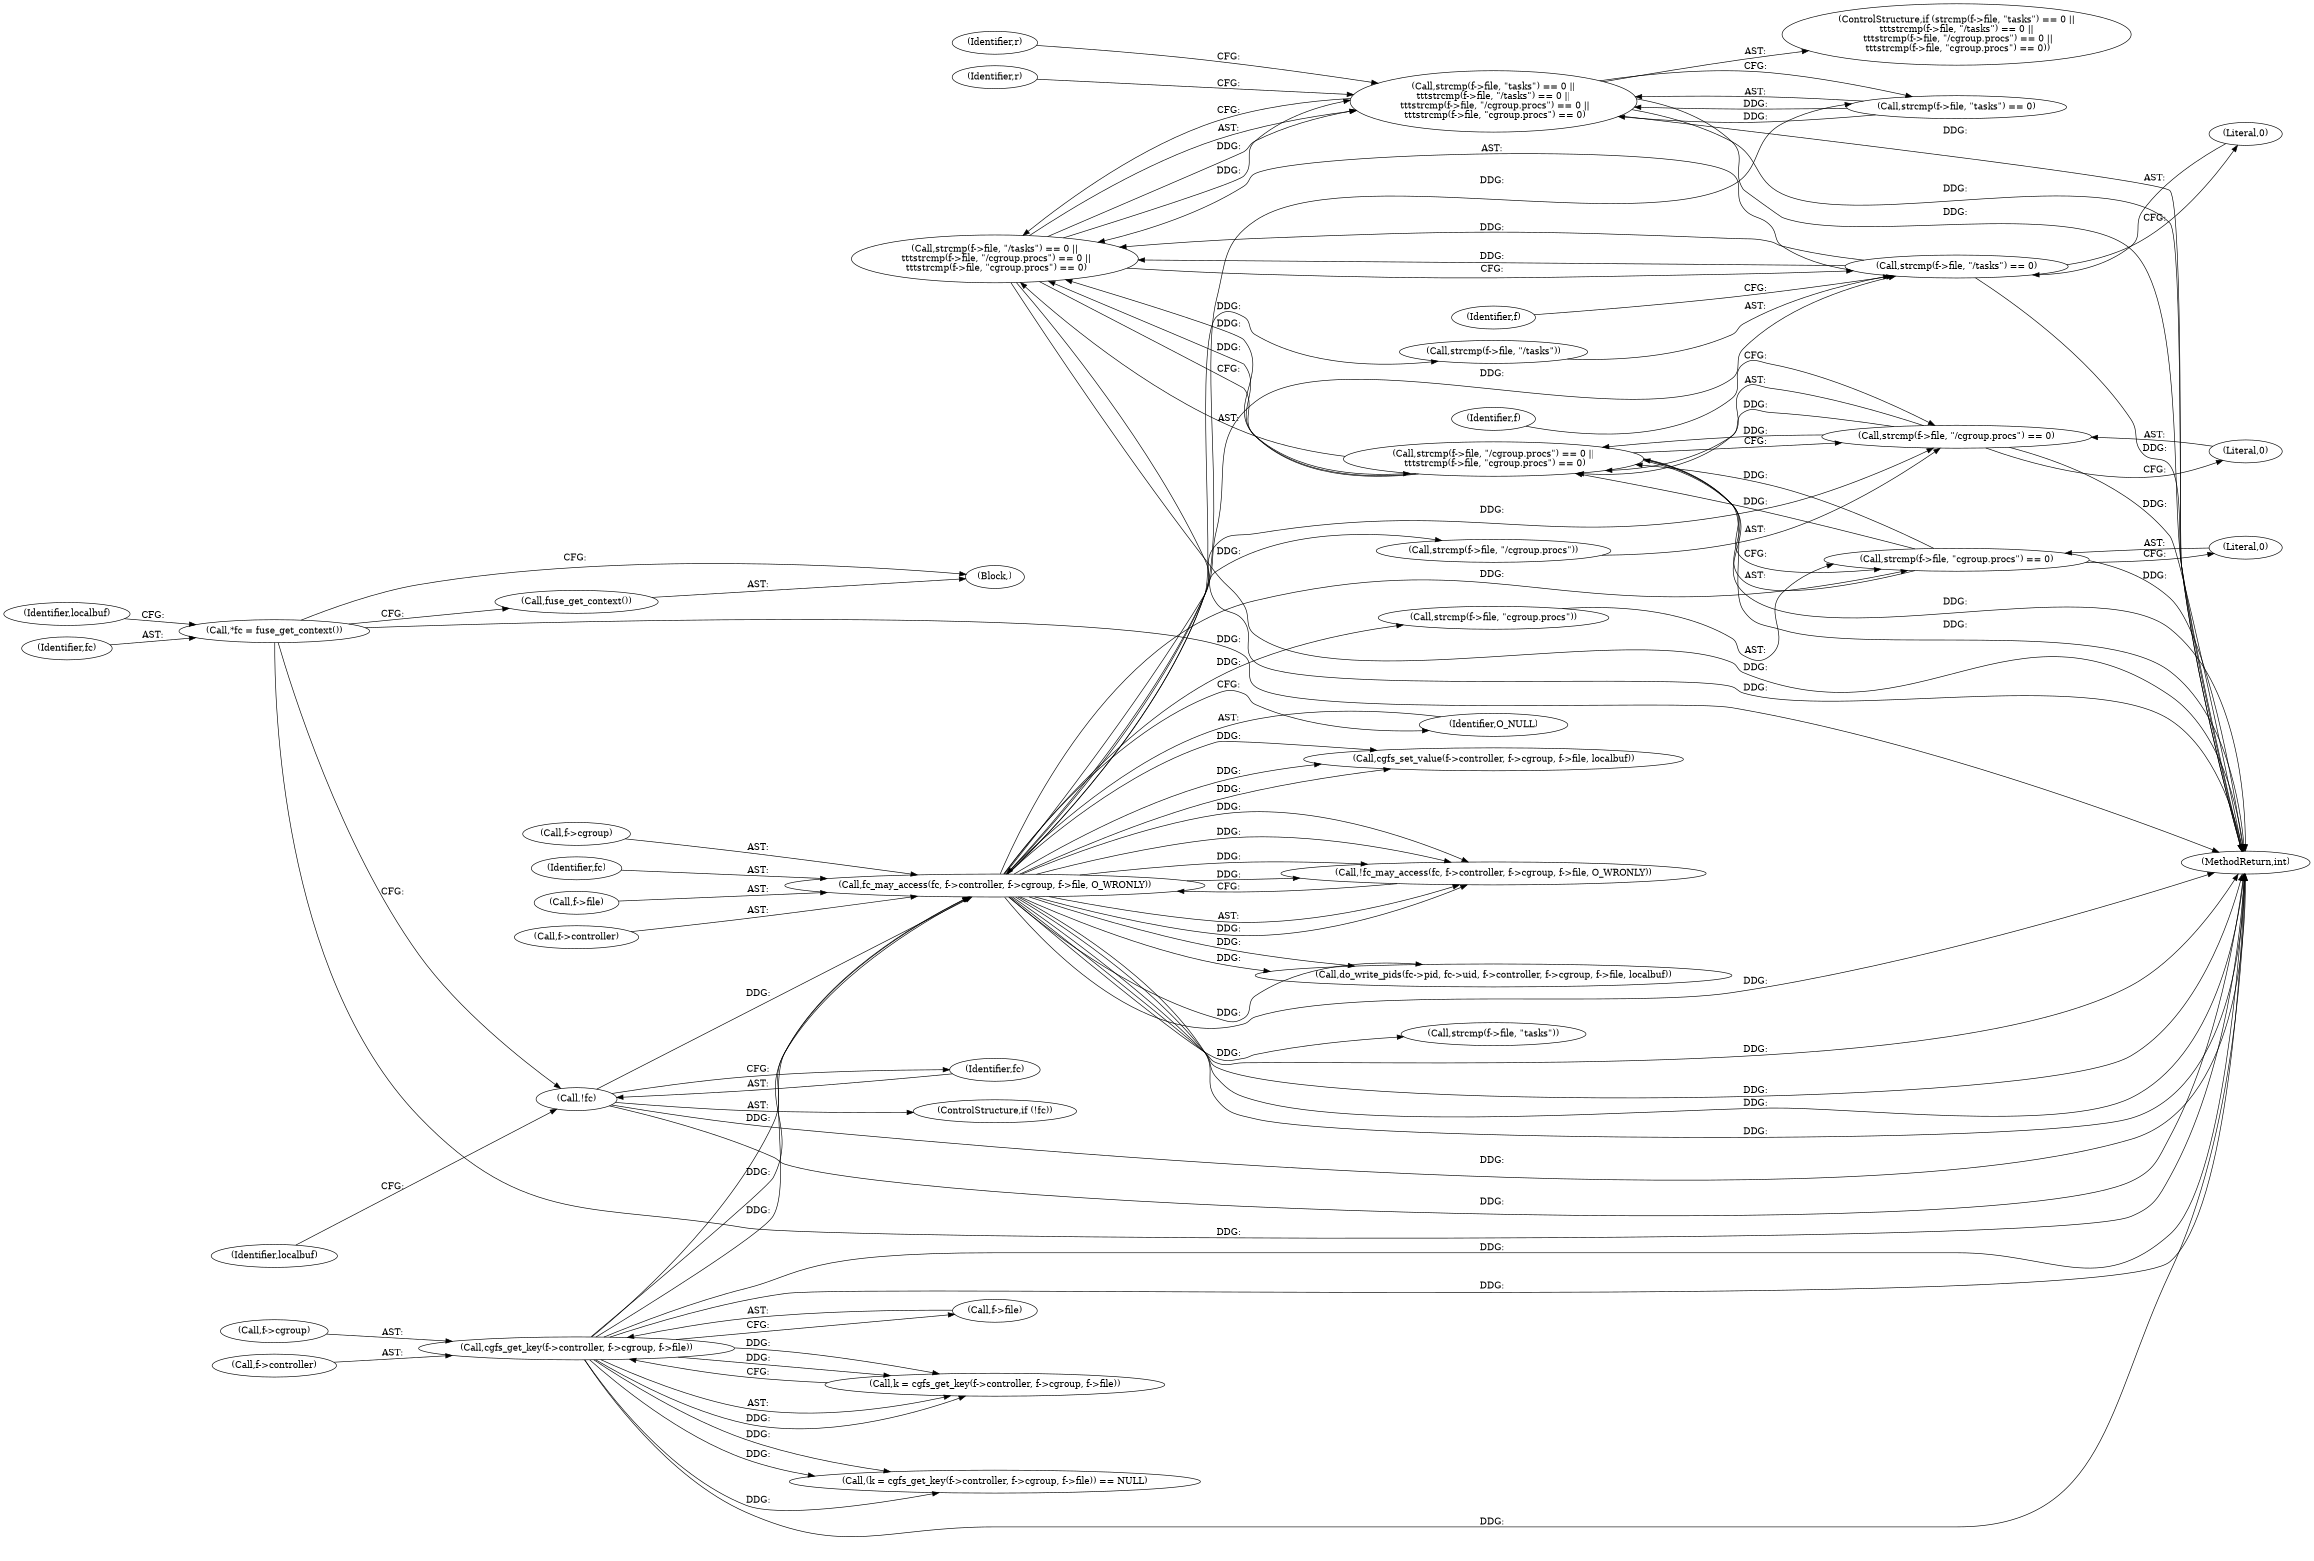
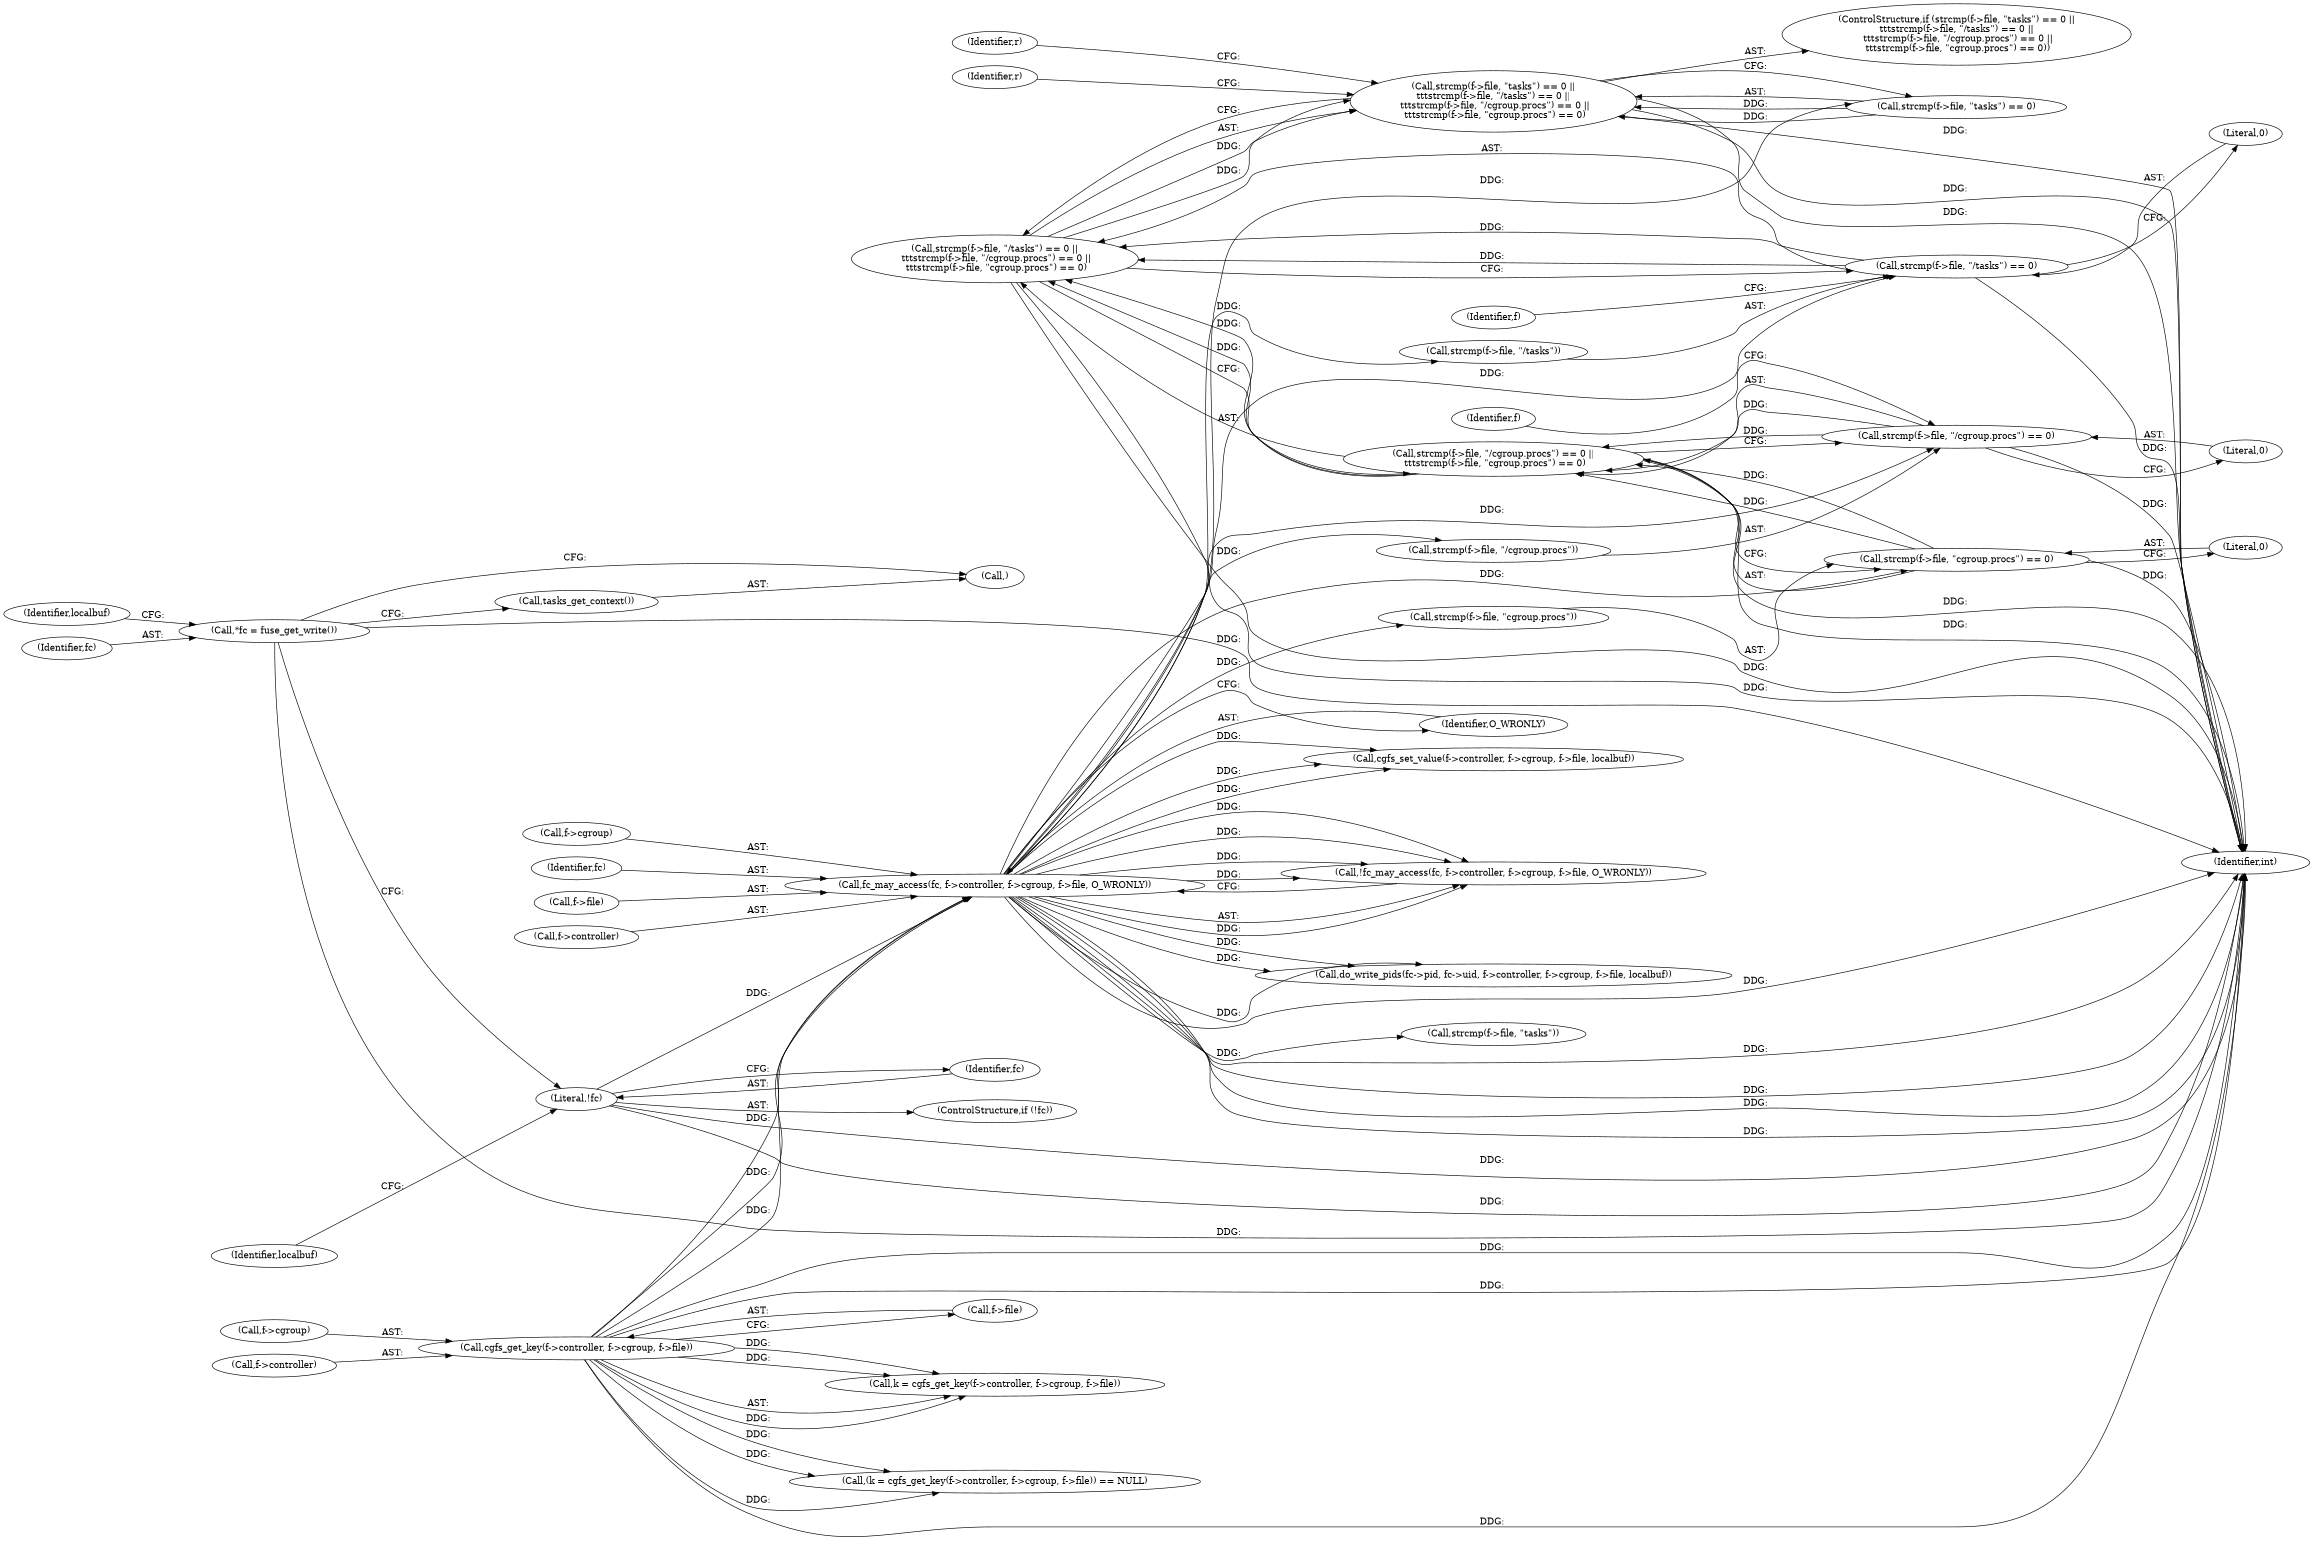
node "(Block,)": label "(Block,)" -> "(Call,)"
node "(Call,fuse_get_context())": label "(Call,fuse_get_context())" -> "(Call,tasks_get_context())"
node "(Call,*fc = fuse_get_context())": label "(Call,*fc = fuse_get_context())" -> "(Call,*fc = fuse_get_write())"
node "(Identifier,O_NULL)": label "(Identifier,O_NULL)" -> "(Identifier,O_WRONLY)"
node "(MethodReturn,int)": label "(MethodReturn,int)" -> "(Identifier,int)"
node "(Call,!fc)": label "(Call,!fc)" -> "(Literal,!fc)"
edge "(Call,k = cgfs_get_key(f->controller, f->cgroup, f->file))" -> "(Call,cgfs_get_key(f->controller, f->cgroup, f->file))": removed, label "CFG:"
